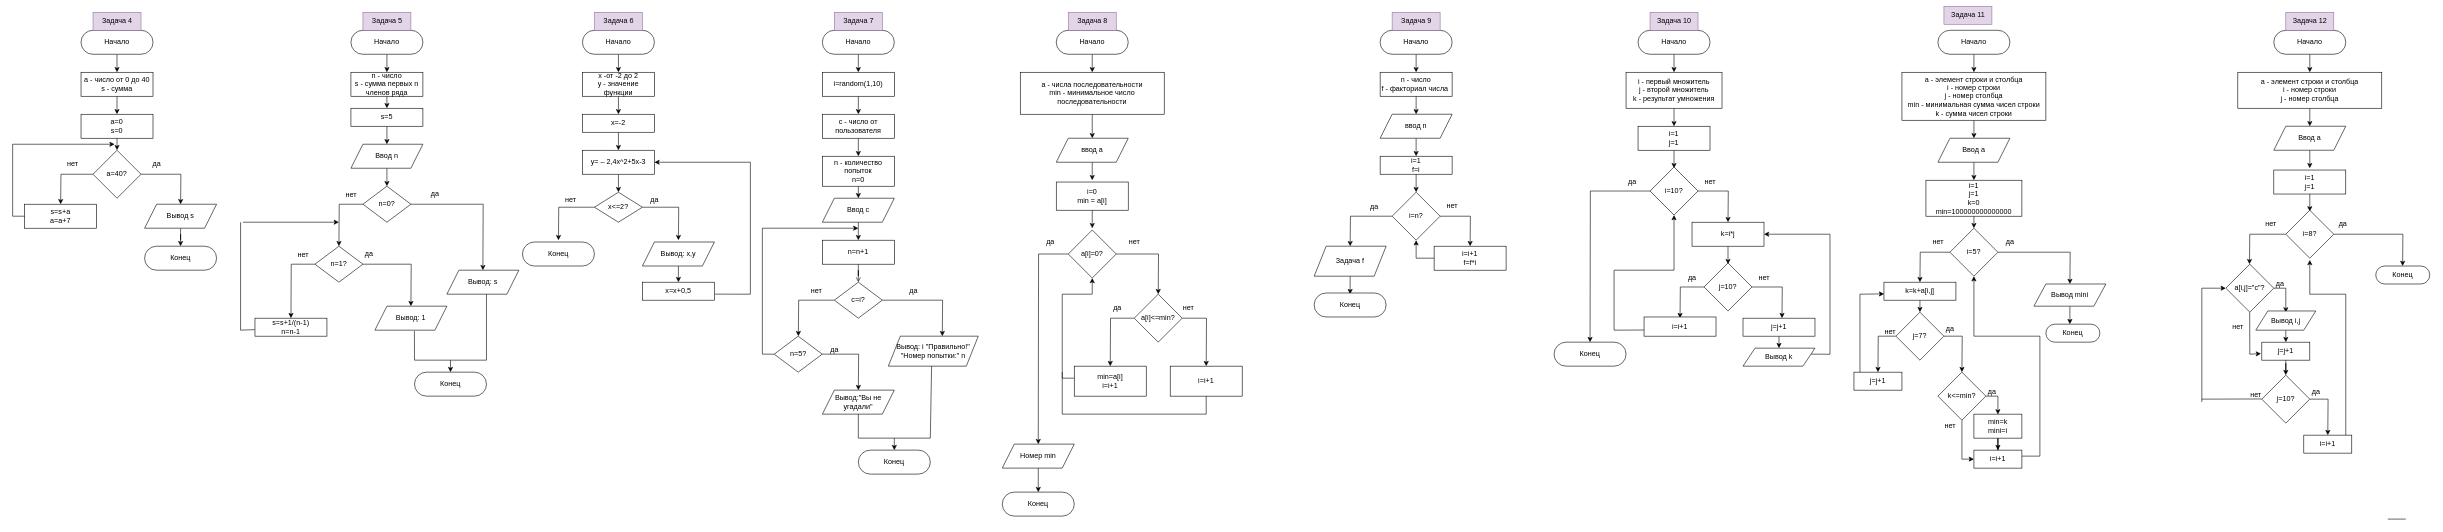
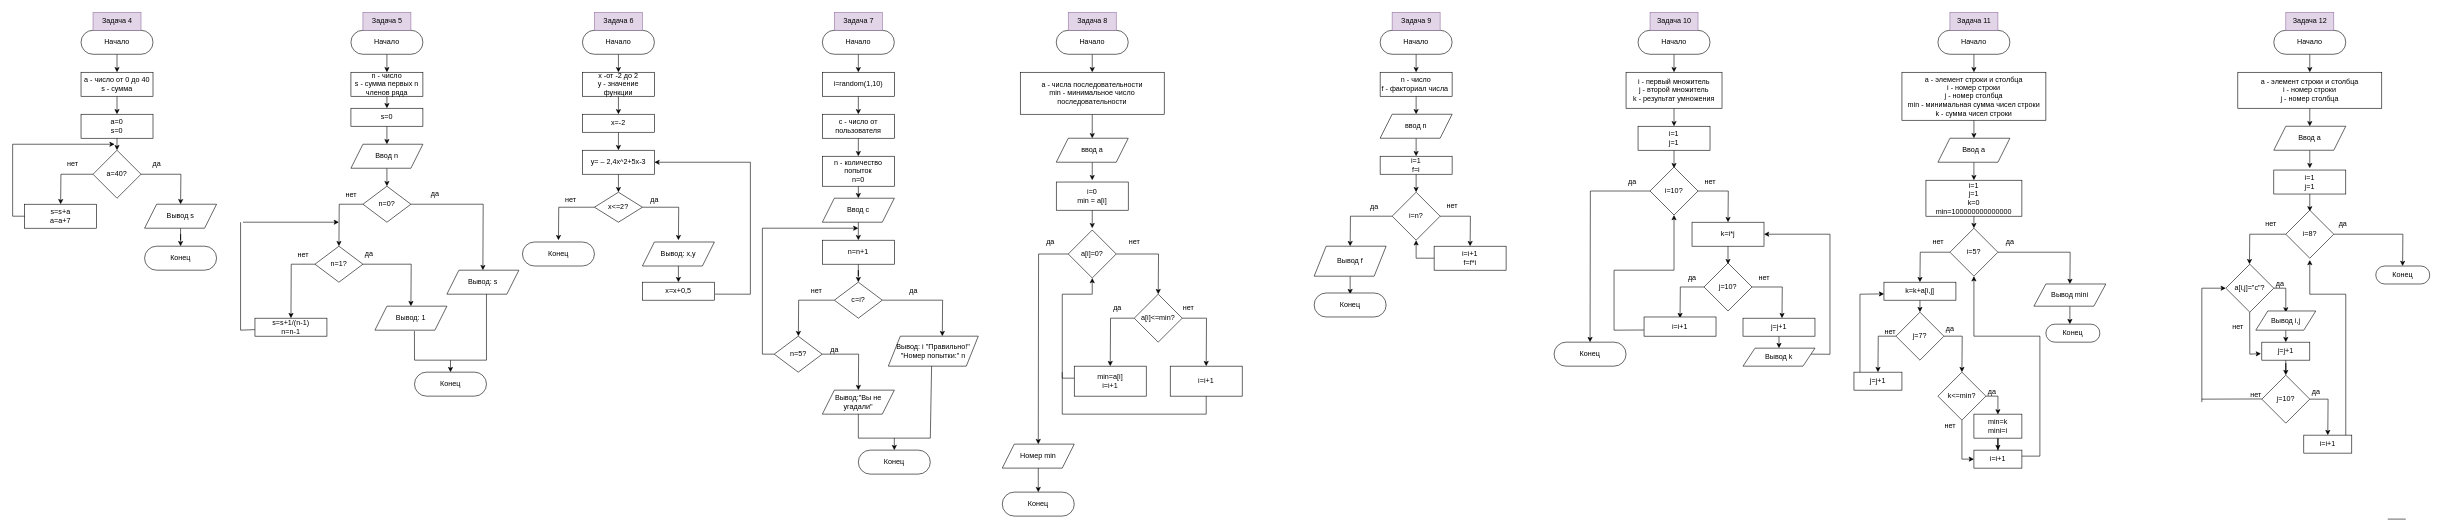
node "Задача 11": moved (1968, 15) -> (1974, 21)
node "s=5": label "s=5" -> "s=0"
node "Задача f": label "Задача f" -> "Вывод f"
edge "n=n+1" -> "c=i?": arrowhead open -> classic
